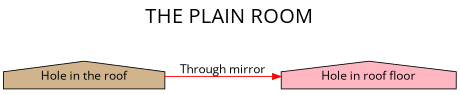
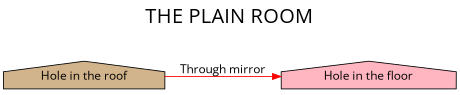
node "Hole in roof floor": label "Hole in roof floor" -> "Hole in the floor"
